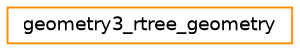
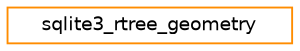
node "geometry3_rtree_geometry": label "geometry3_rtree_geometry" -> "sqlite3_rtree_geometry"
